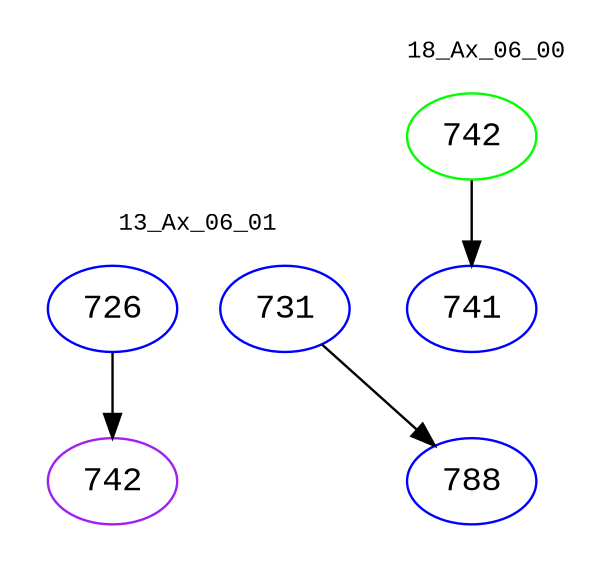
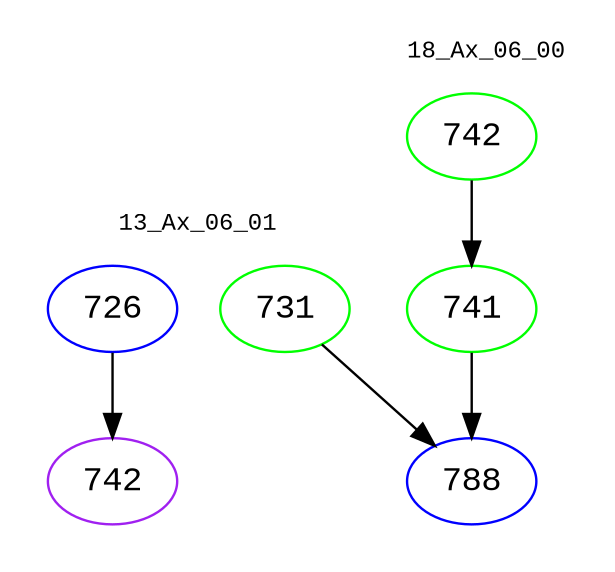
node "731": color blue -> green
node "741": color blue -> green
edge "741" -> "788": added
